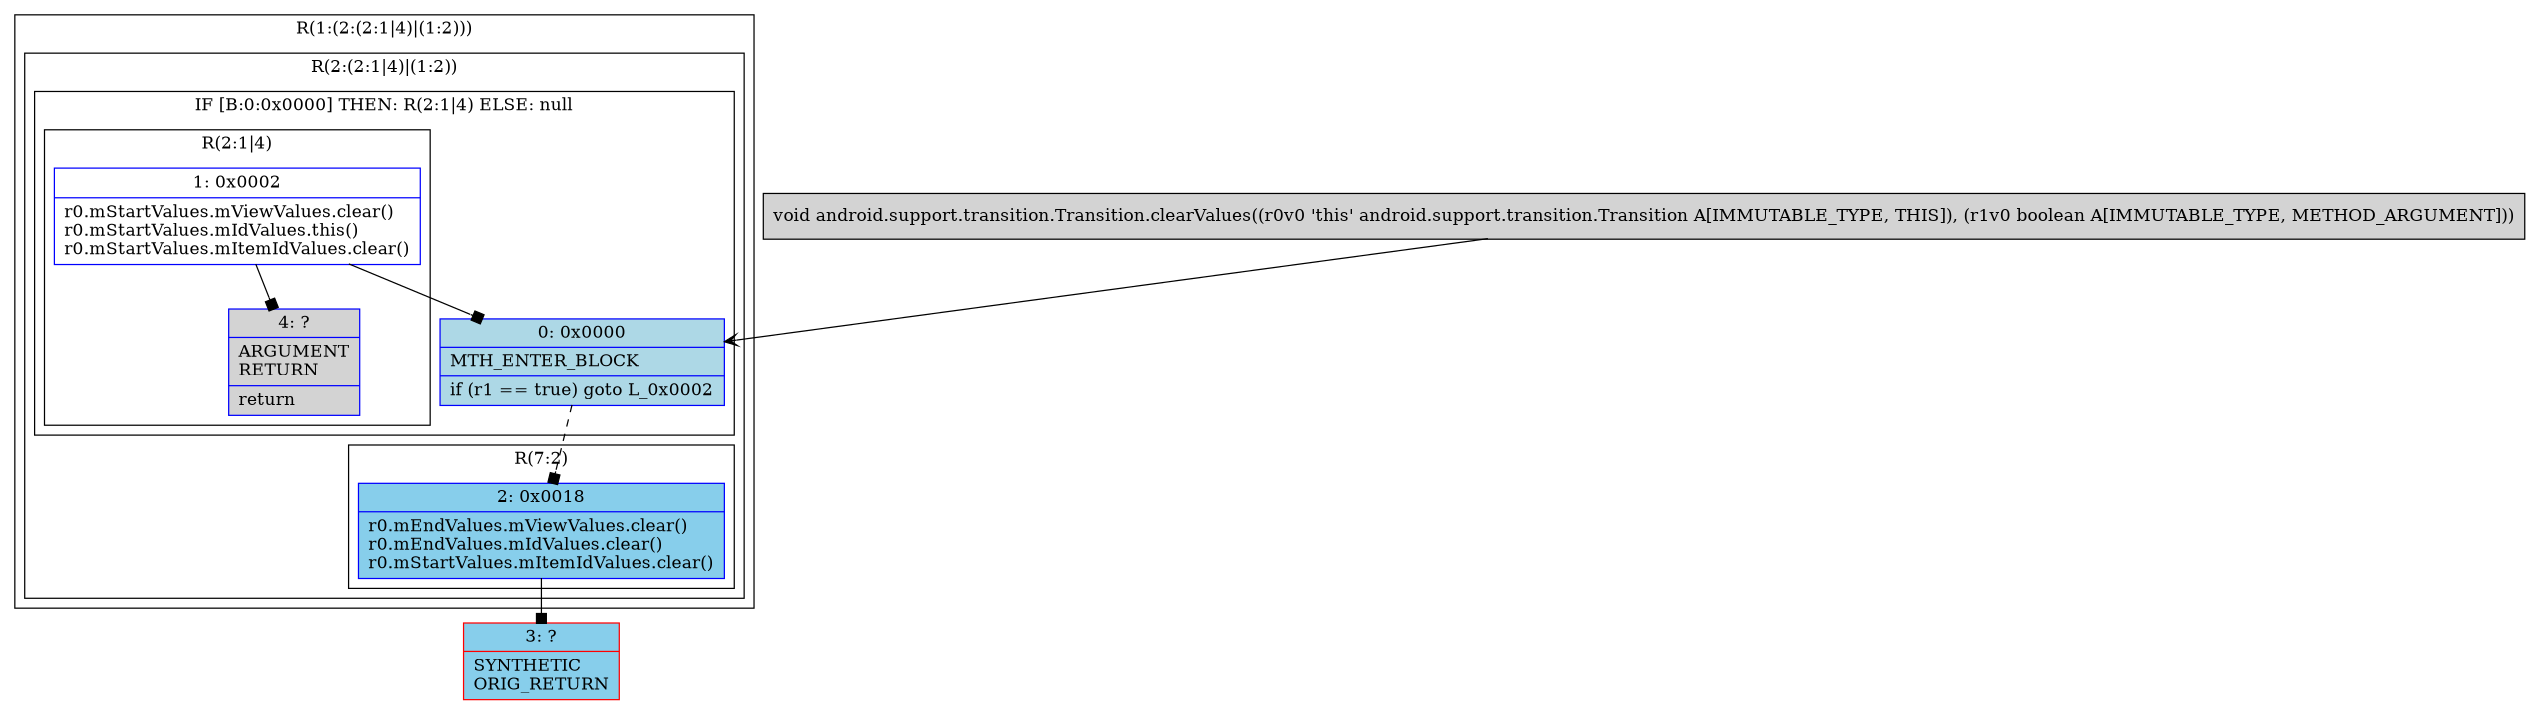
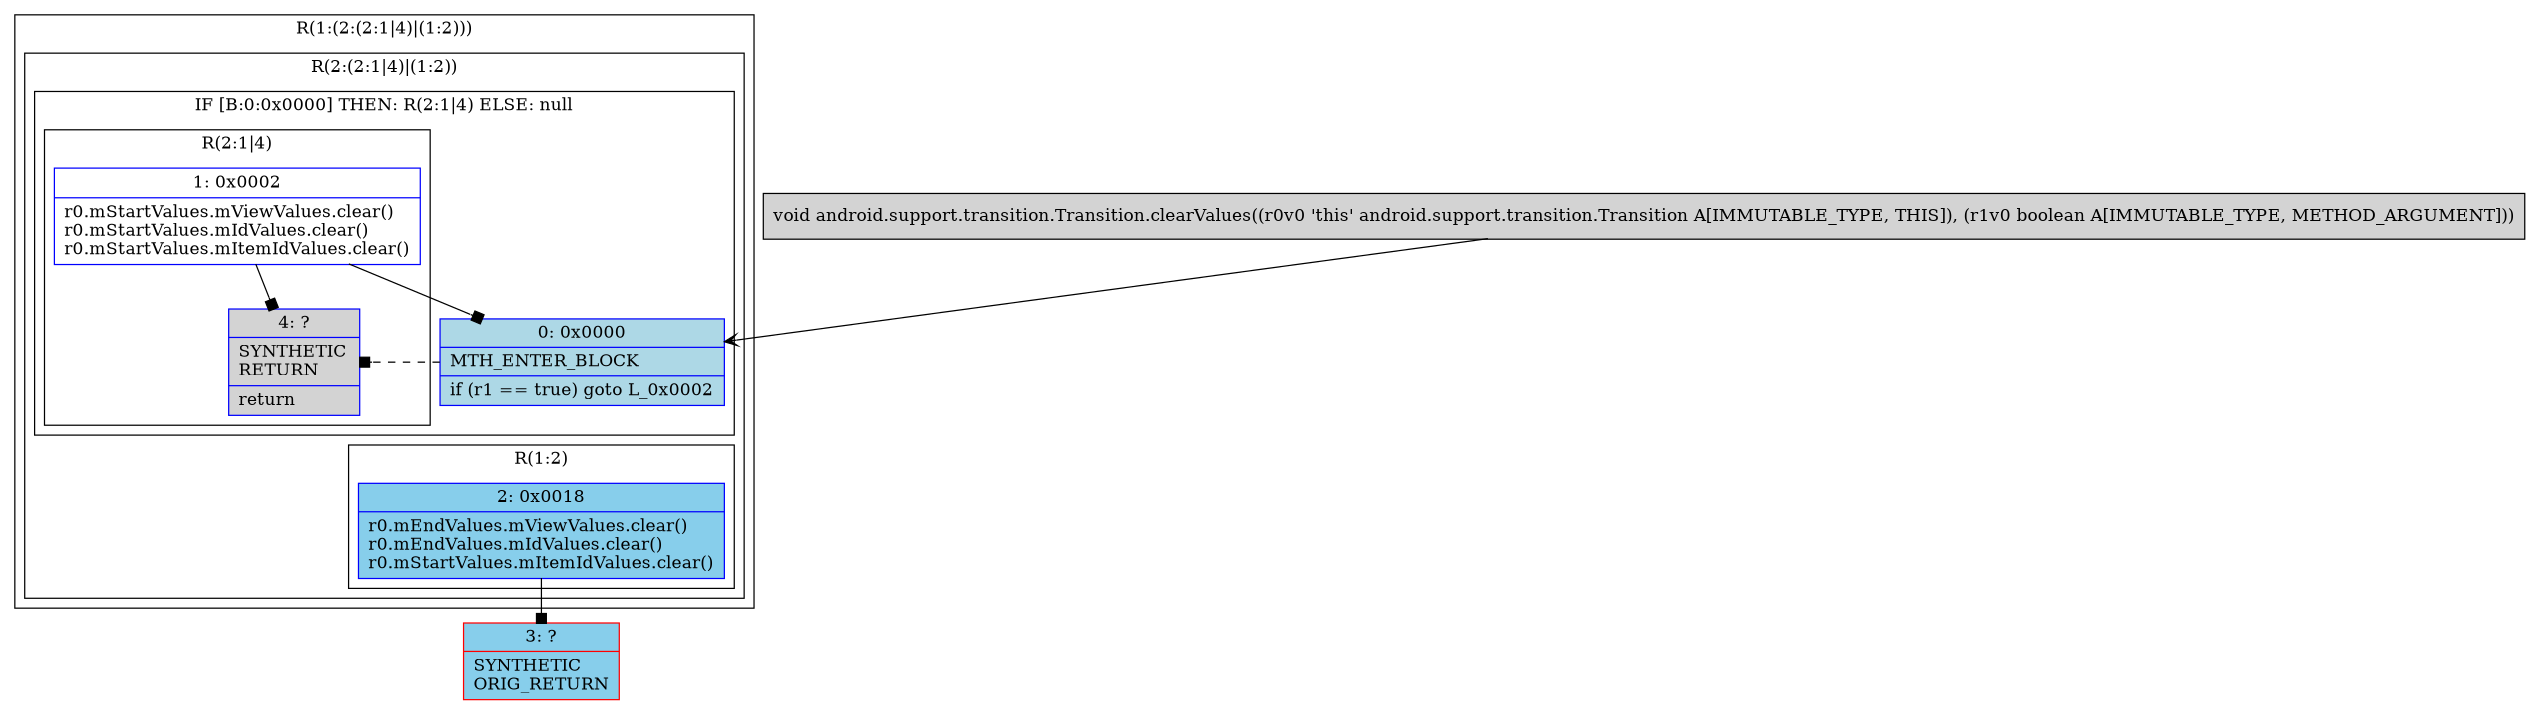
node "1: 0x0002": text "r0.mStartValues.mIdValues.this()" -> "r0.mStartValues.mIdValues.clear()"
node "4: ?": text "ARGUMENT" -> "SYNTHETIC"
edge "0: 0x0000" -> "2: 0x0018": now "0: 0x0000" -> "4: ?"
cluster "R(7:2)": label "R(7:2)" -> "R(1:2)"
